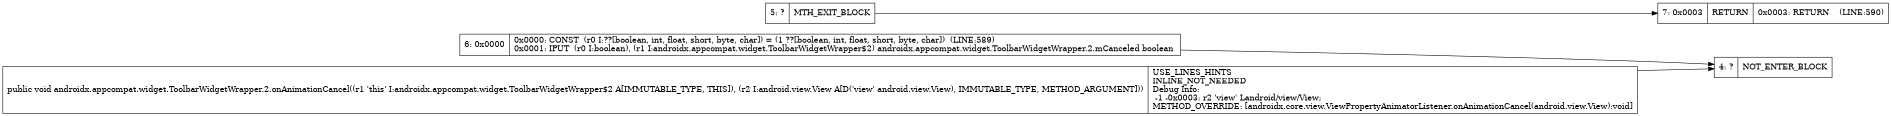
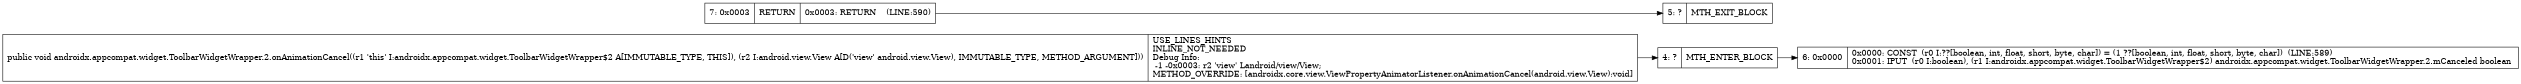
edge "5: ?" -> "7: 0x0003": reversed
edge "6: 0x0000" -> "4: ?": reversed
node "4: ?": text "NOT_ENTER_BLOCK" -> "MTH_ENTER_BLOCK"
